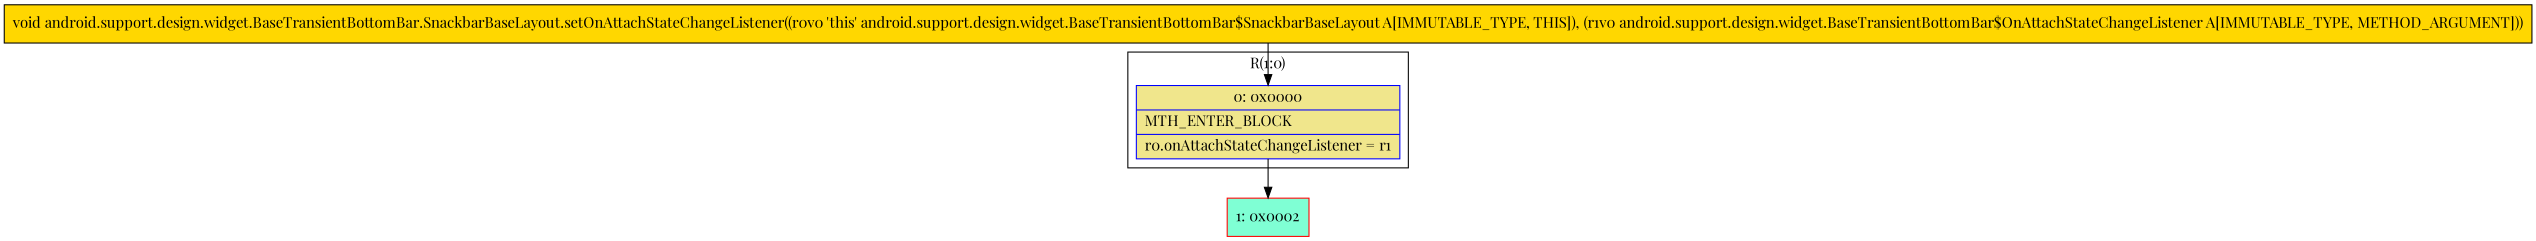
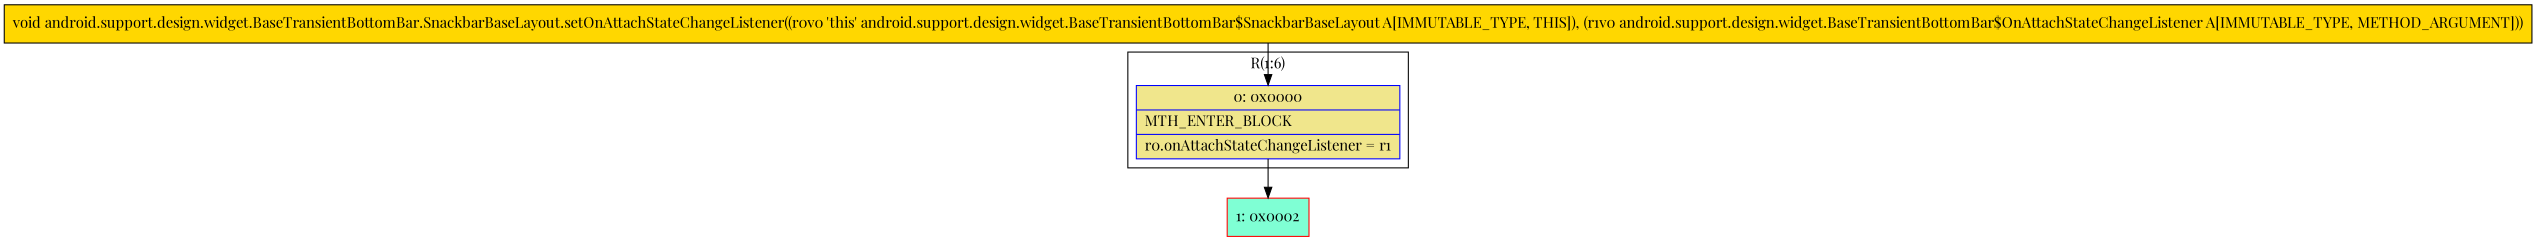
cluster "R(1:0)": label "R(1:0)" -> "R(1:6)"
